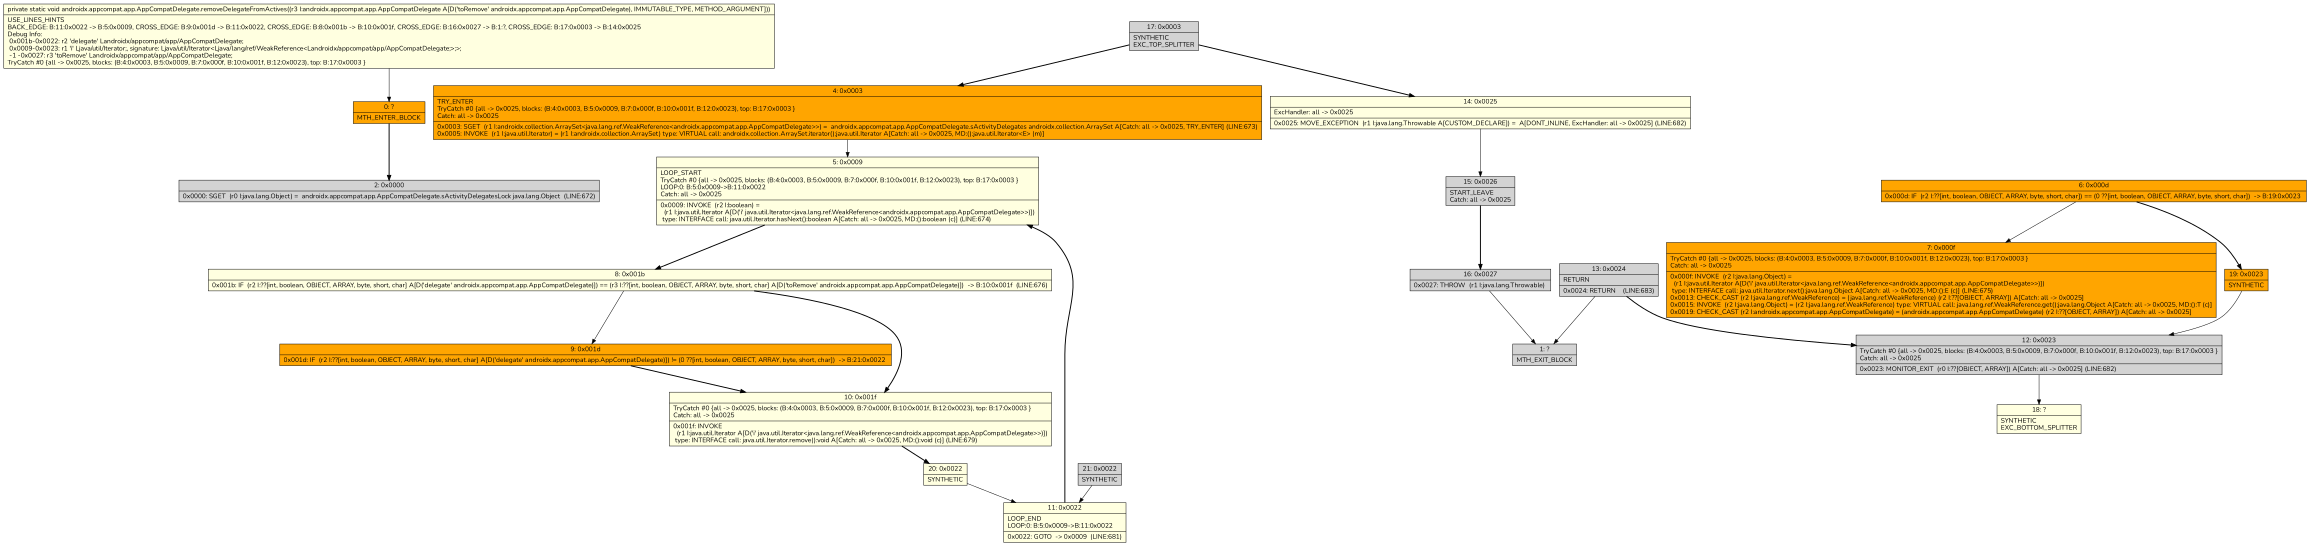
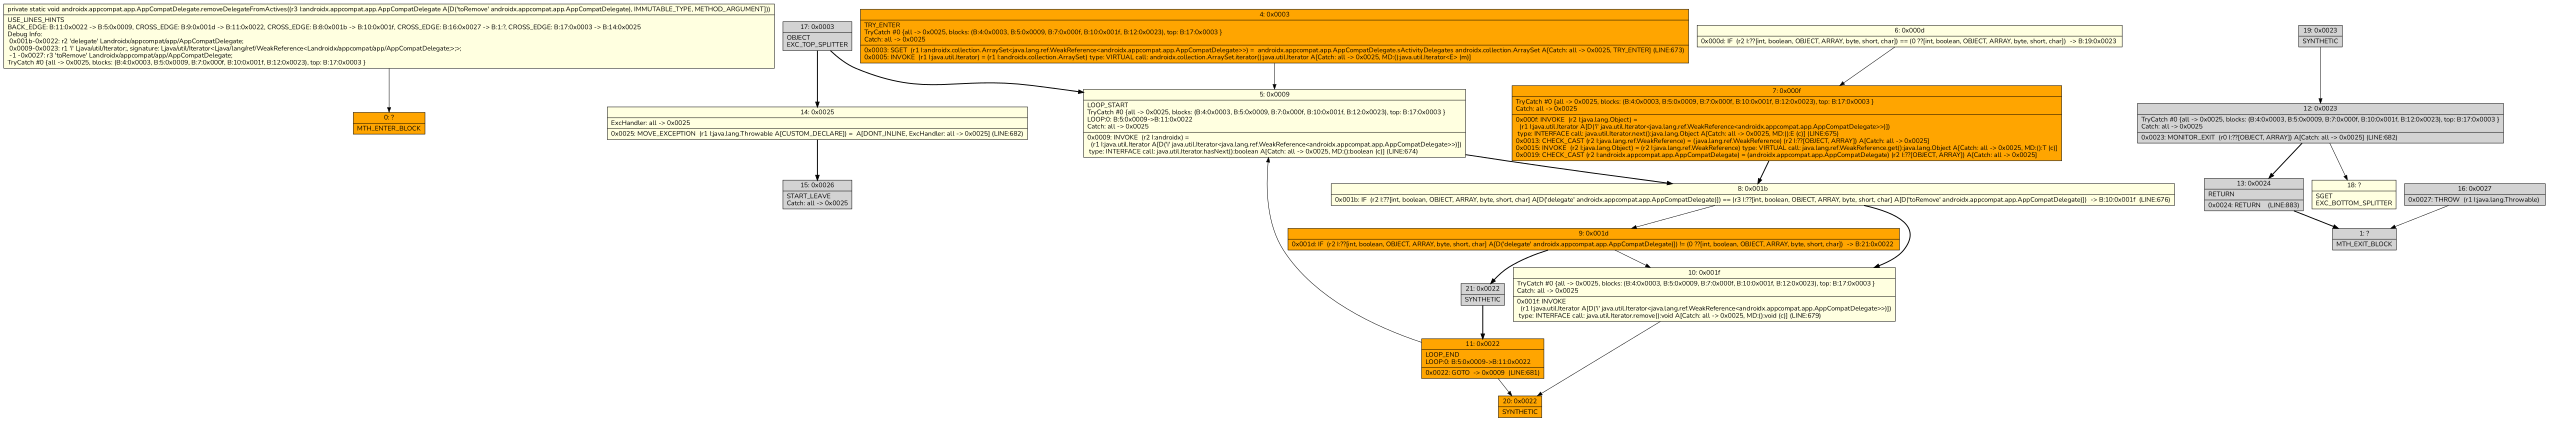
node "17: 0x0003": text "SYNTHETIC" -> "OBJECT"
edge "17: 0x0003" -> "4: 0x0003": now "17: 0x0003" -> "5: 0x0009"
edge "14: 0x0025" -> "15: 0x0026": style solid -> bold
edge "7: 0x000f" -> "8: 0x001b": added
node "2: 0x0000": removed
node "6: 0x000d": fillcolor orange -> lightyellow
node "5: 0x0009": text "0x0009: INVOKE  (r2 I:boolean) =" -> "0x0009: INVOKE  (r2 I:androidx) ="
edge "6: 0x000d" -> "19: 0x0023": removed
edge "15: 0x0026" -> "16: 0x0027": removed
edge "9: 0x001d" -> "21: 0x0022": added
node "19: 0x0023": fillcolor orange -> lightgrey
node "13: 0x0024": text "0x0024: RETURN    (LINE:683)" -> "0x0024: RETURN    (LINE:883)"
edge "13: 0x0024" -> "1: ?": style solid -> bold
edge "13: 0x0024" -> "12: 0x0023": reversed
edge "11: 0x0022" -> "5: 0x0009": style bold -> solid
edge "9: 0x001d" -> "10: 0x001f": style bold -> solid
node "18: ?": text "SYNTHETIC" -> "SGET"
edge "10: 0x001f" -> "20: 0x0022": style bold -> solid
node "20: 0x0022": fillcolor lightyellow -> orange
edge "20: 0x0022" -> "11: 0x0022": reversed
edge "21: 0x0022" -> "11: 0x0022": style solid -> bold
node "11: 0x0022": fillcolor lightyellow -> orange
